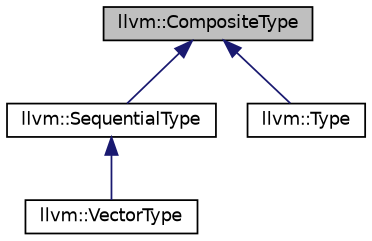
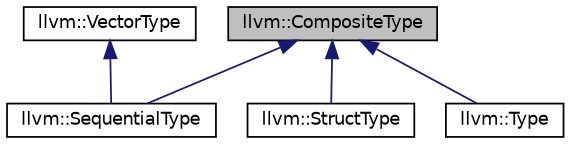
node "llvm::StructType": added
edge "llvm::VectorType" -> "llvm::SequentialType": reversed
